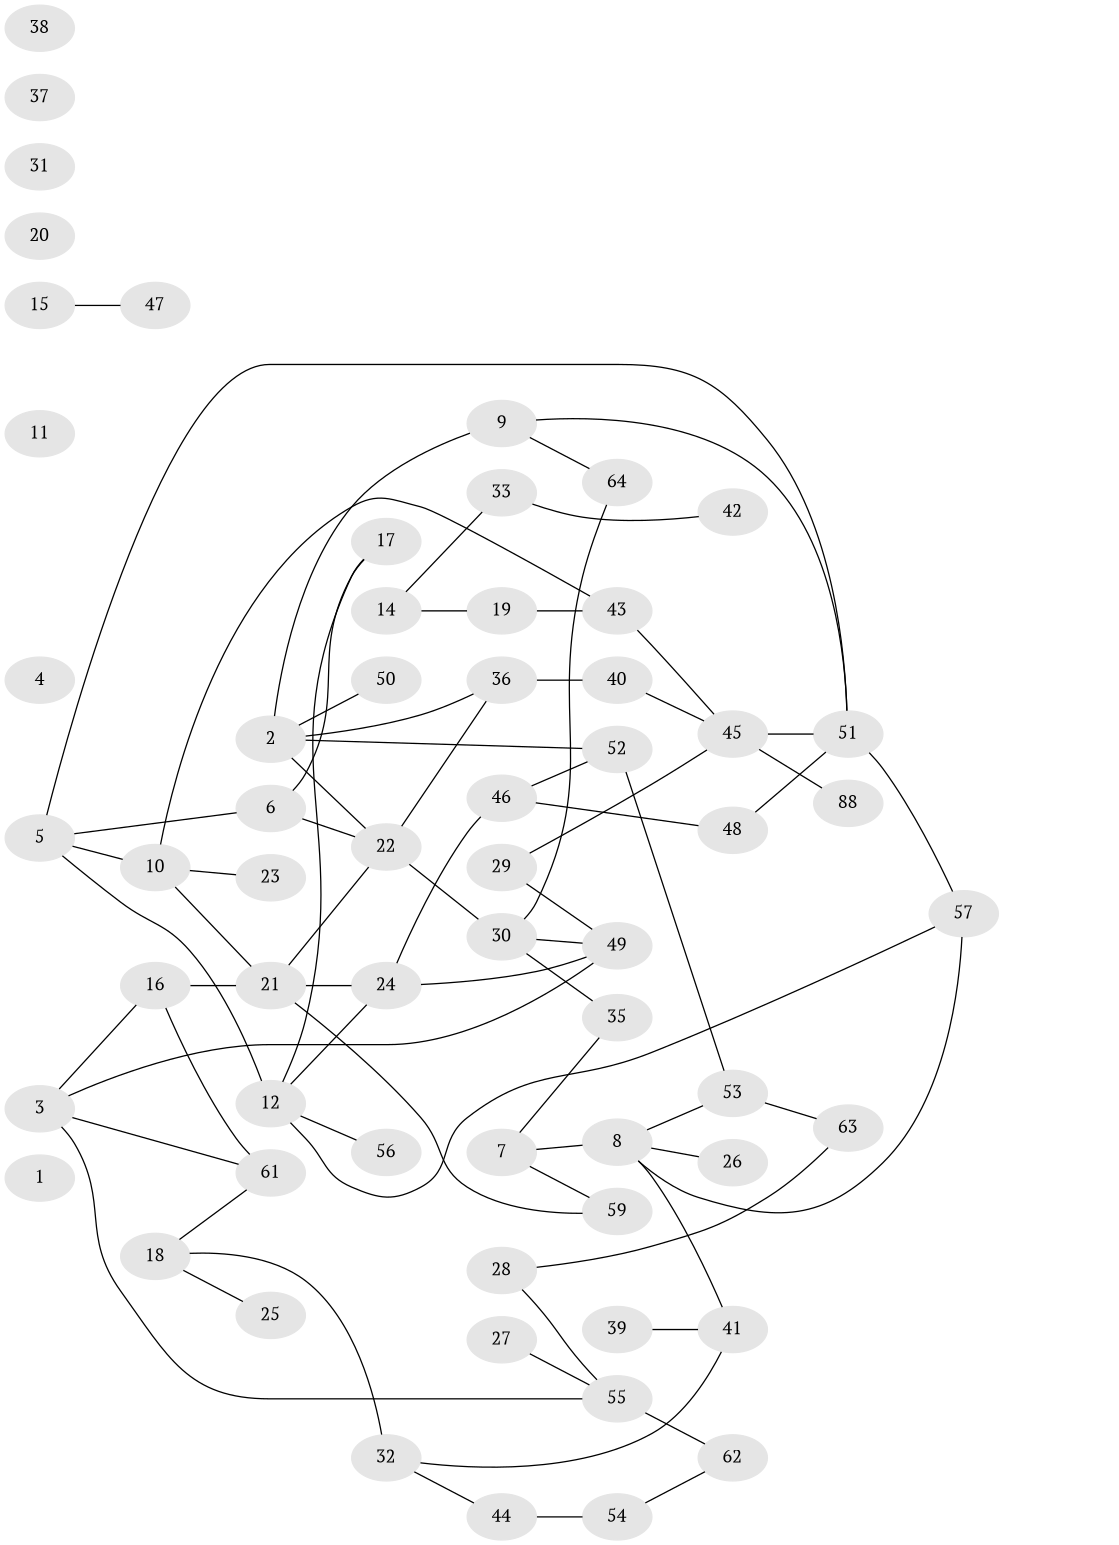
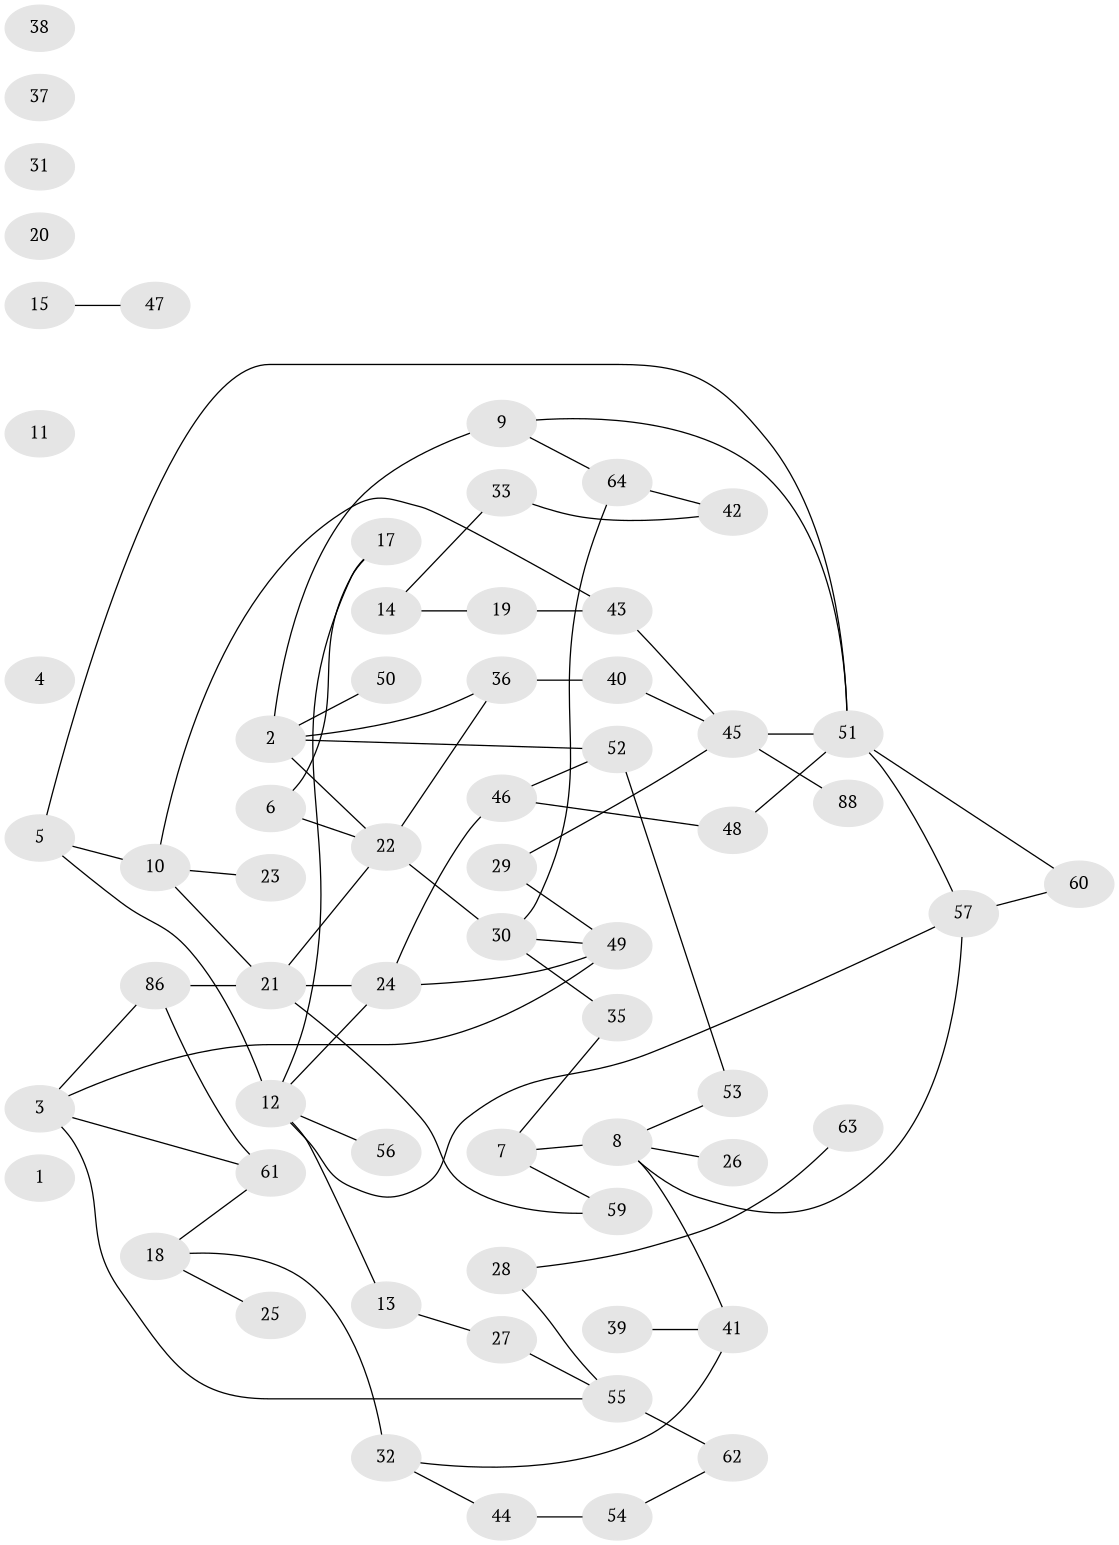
edge "64" -- "42": added
edge "6" -- "5": removed
node "60": added
node "16": label "16" -> "86"
edge "53" -- "63": removed
node "13": added
